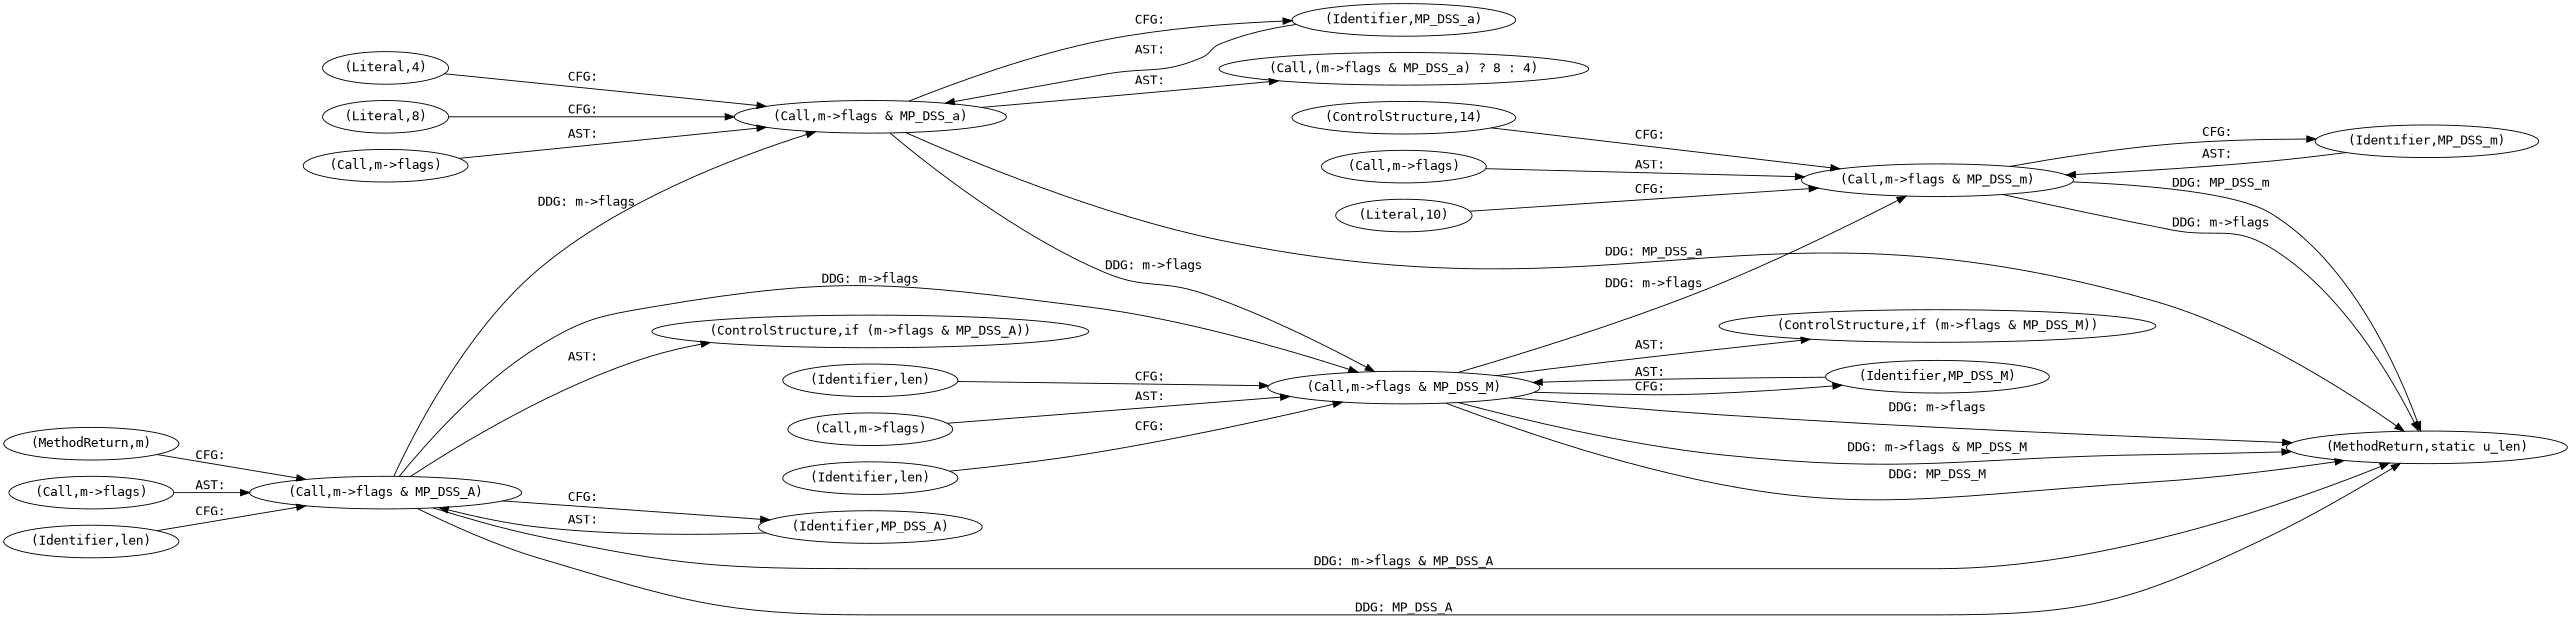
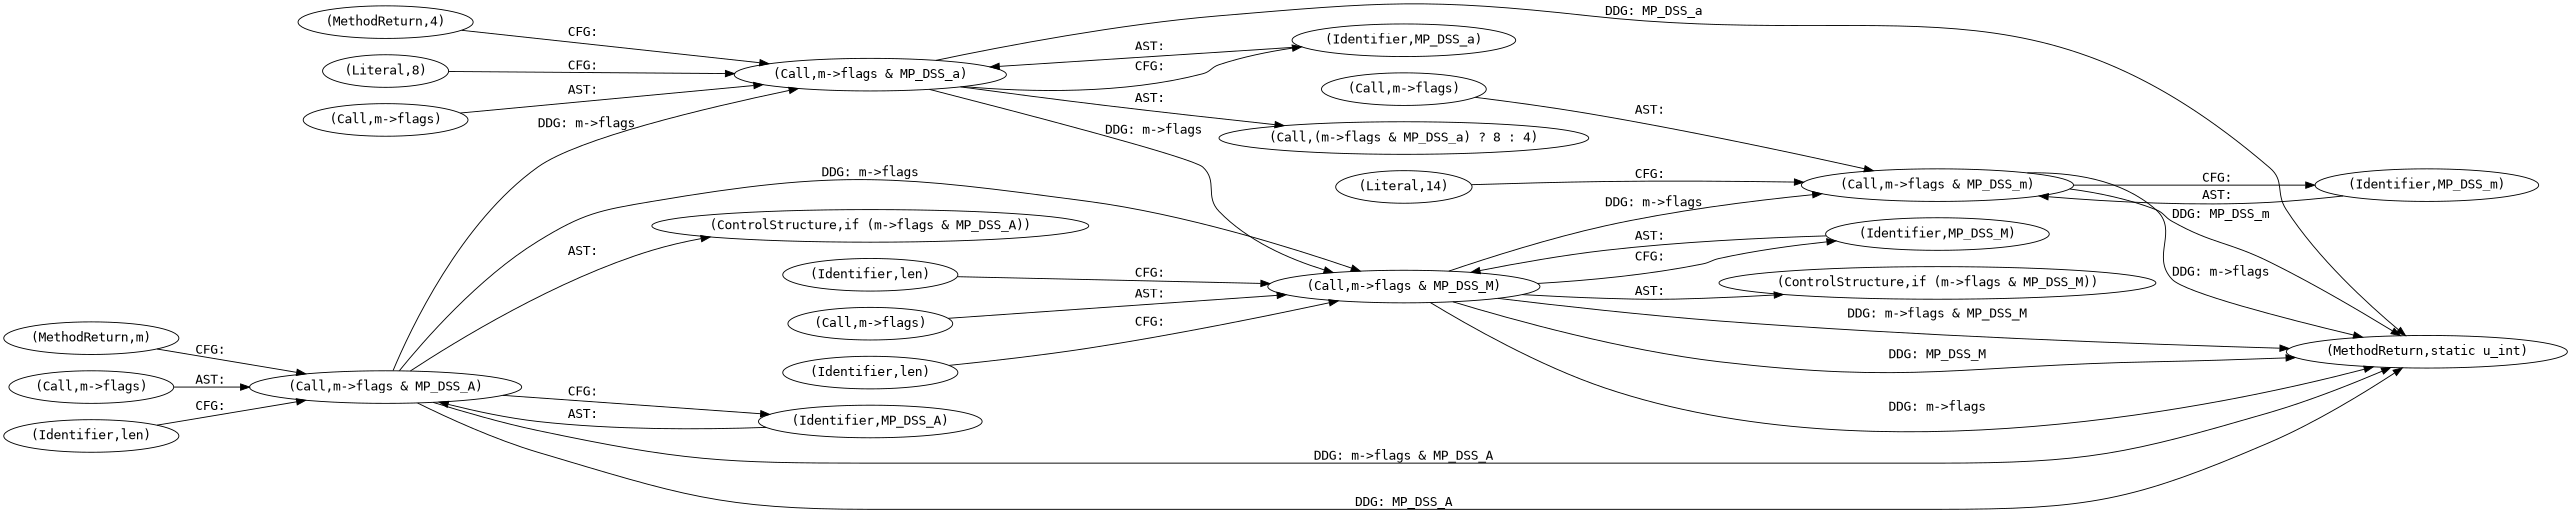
node "(Literal,4)": label "(Literal,4)" -> "(MethodReturn,4)"
node "(ControlStructure,14)": label "(ControlStructure,14)" -> "(Literal,14)"
node "(Literal,10)": removed
node "(MethodReturn,static u_len)": label "(MethodReturn,static u_len)" -> "(MethodReturn,static u_int)"
